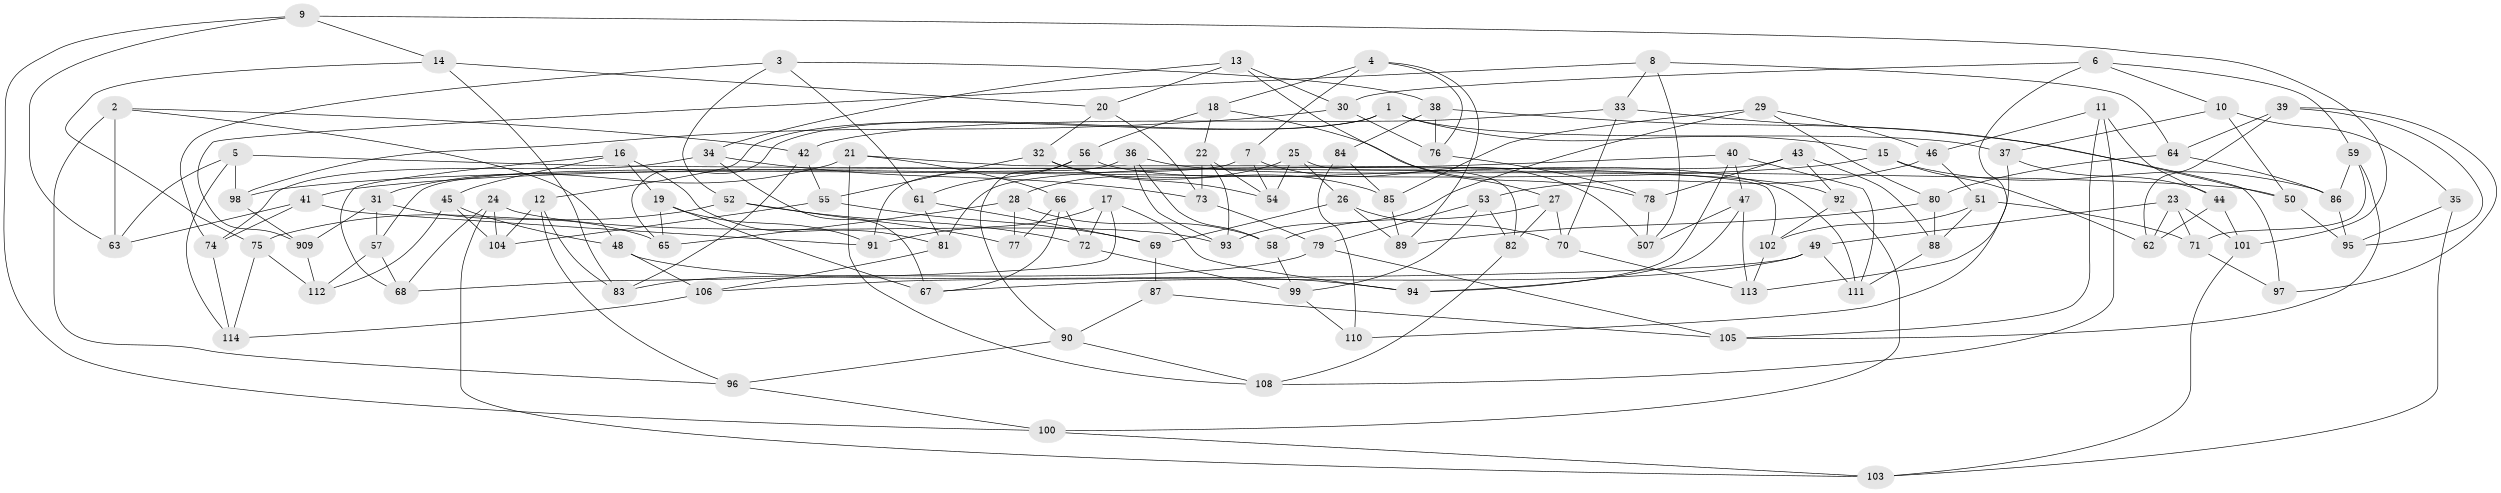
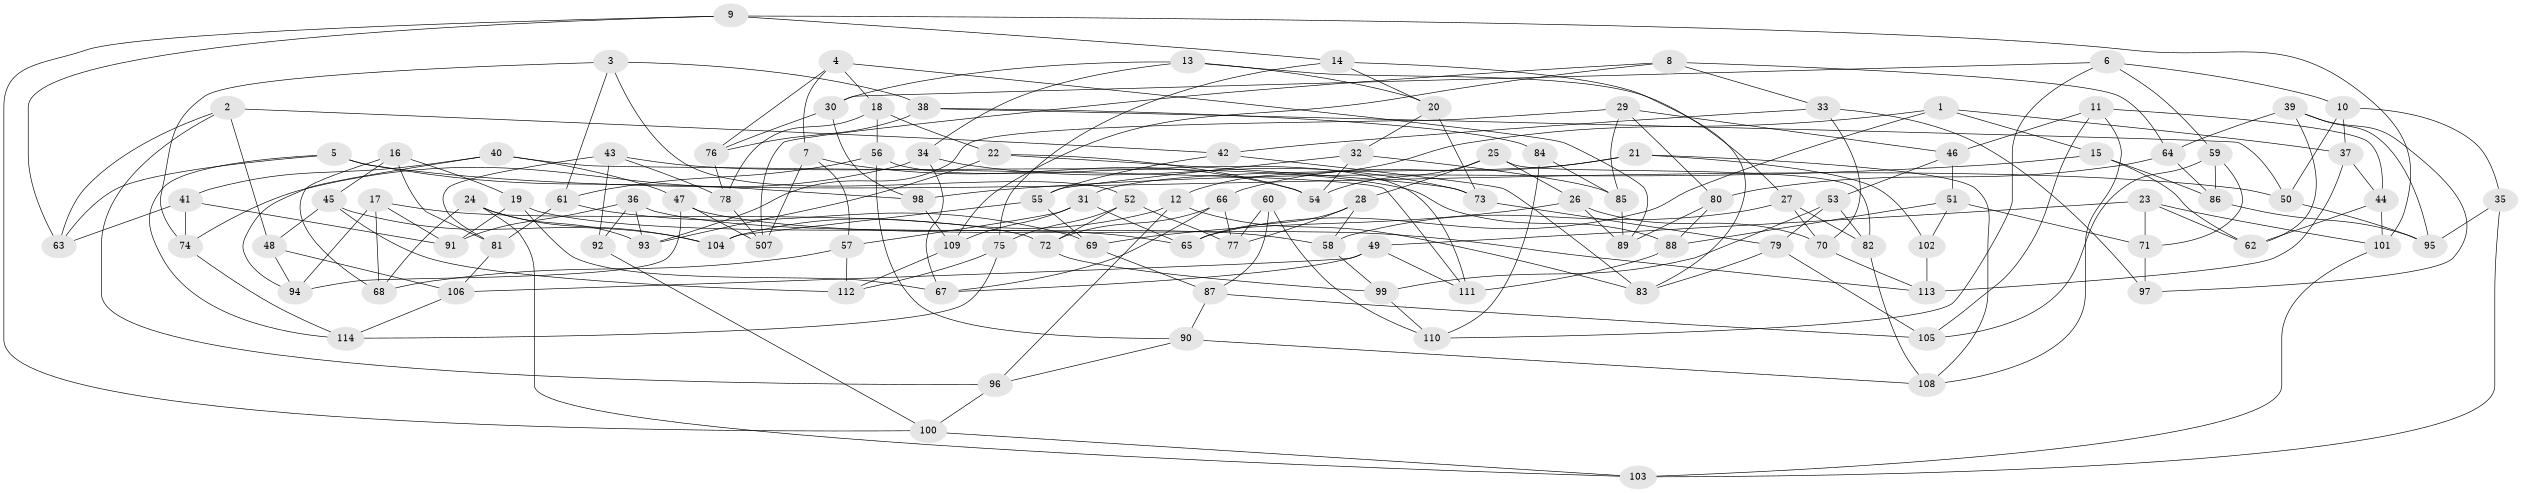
node "60": added
edge "92" -- "102": removed
node "909": label "909" -> "109"
